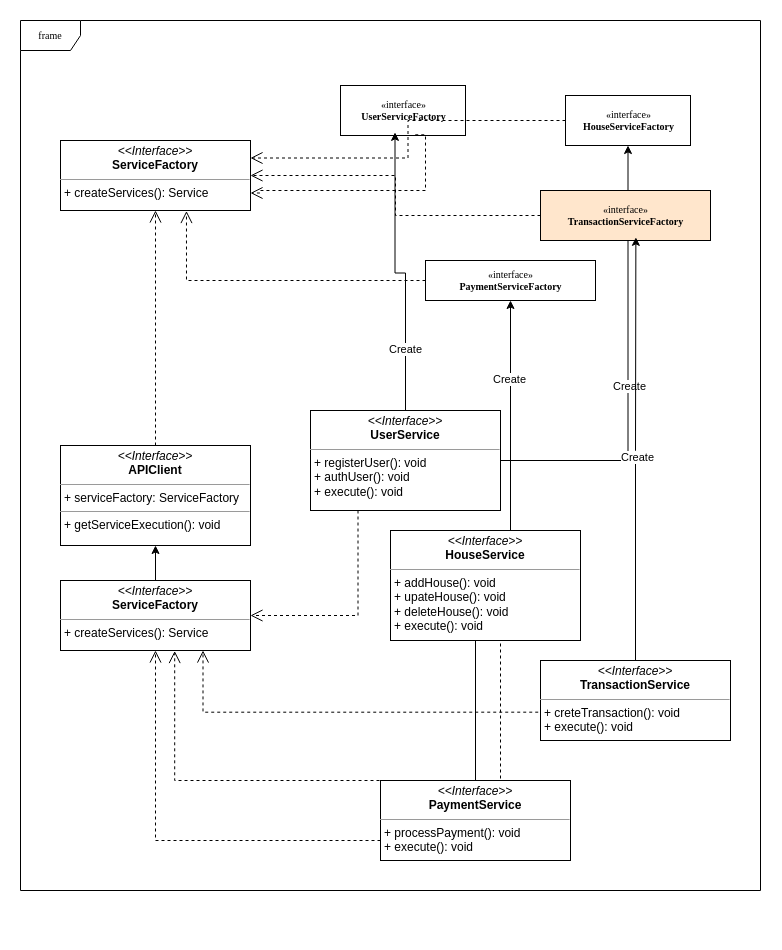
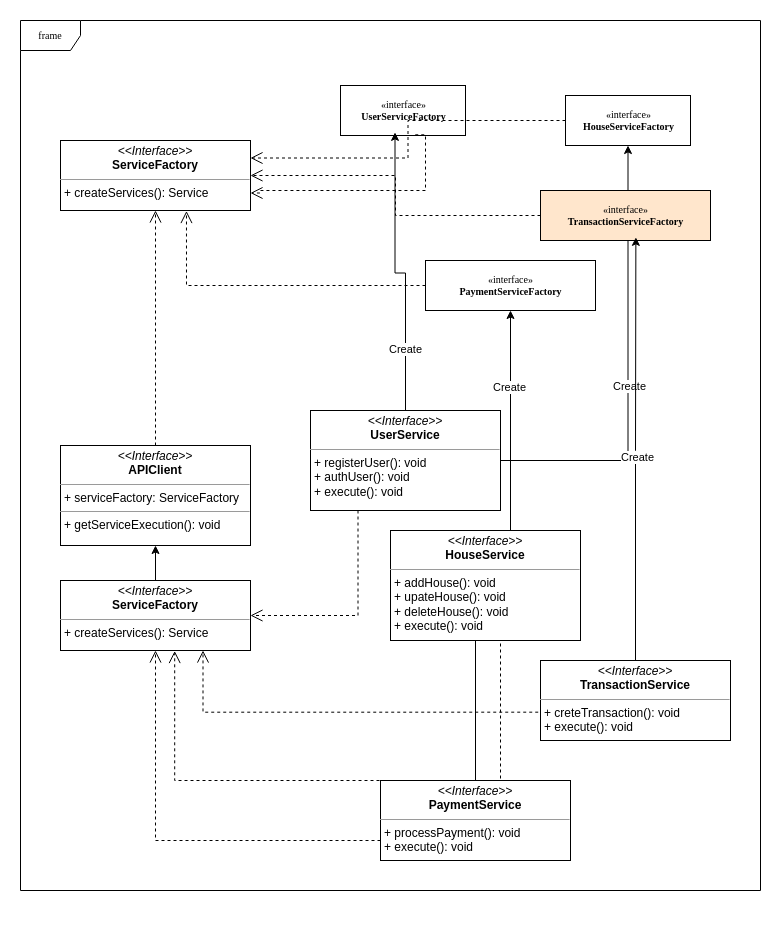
node "«interface» PaymentServiceFactory": size 170x40 -> 170x50
